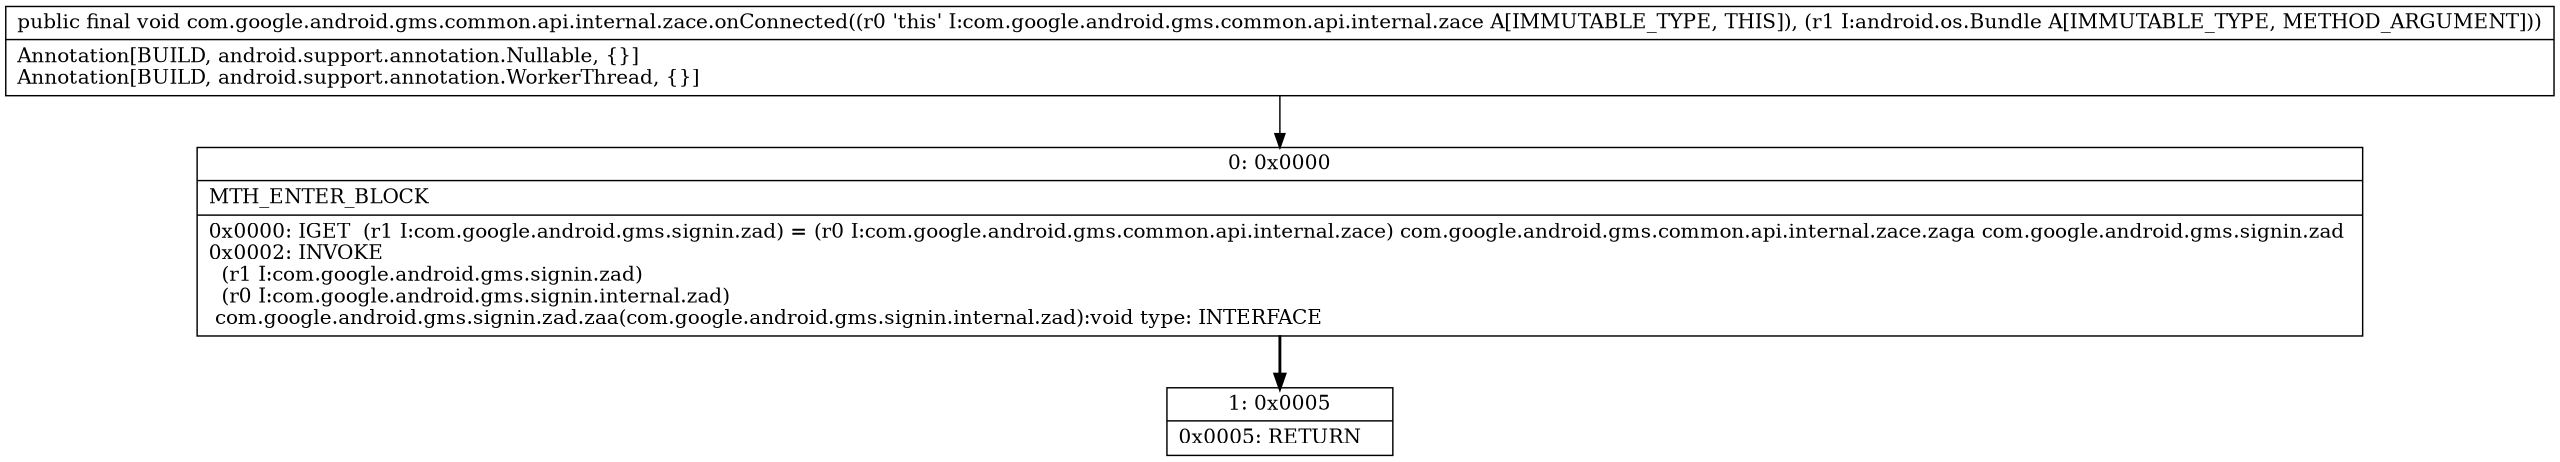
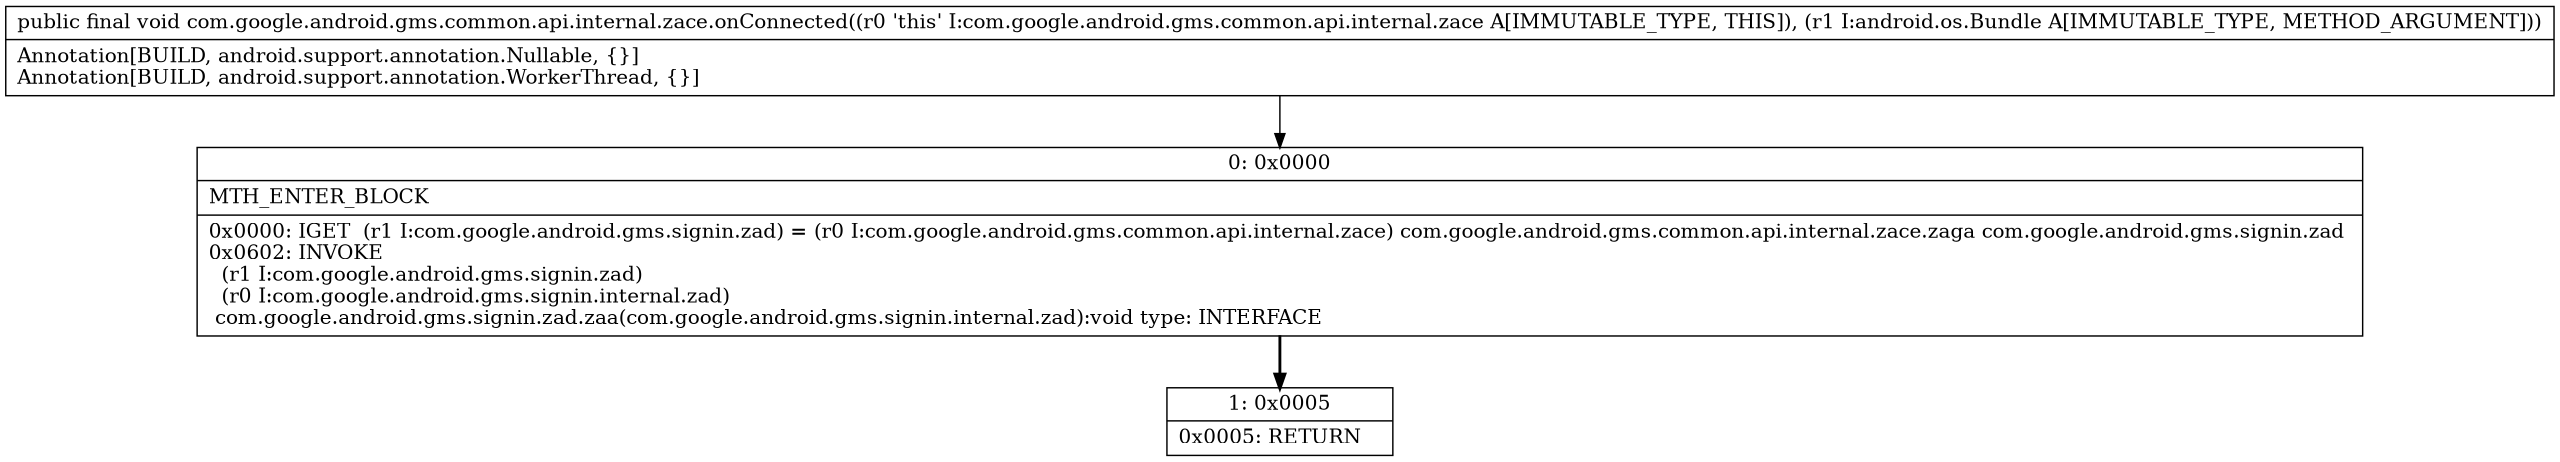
node "0: 0x0000": text "0x0002: INVOKE" -> "0x0602: INVOKE"
